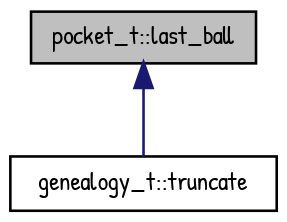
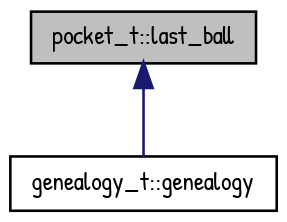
node "genealogy_t::truncate": label "genealogy_t::truncate" -> "genealogy_t::genealogy"
